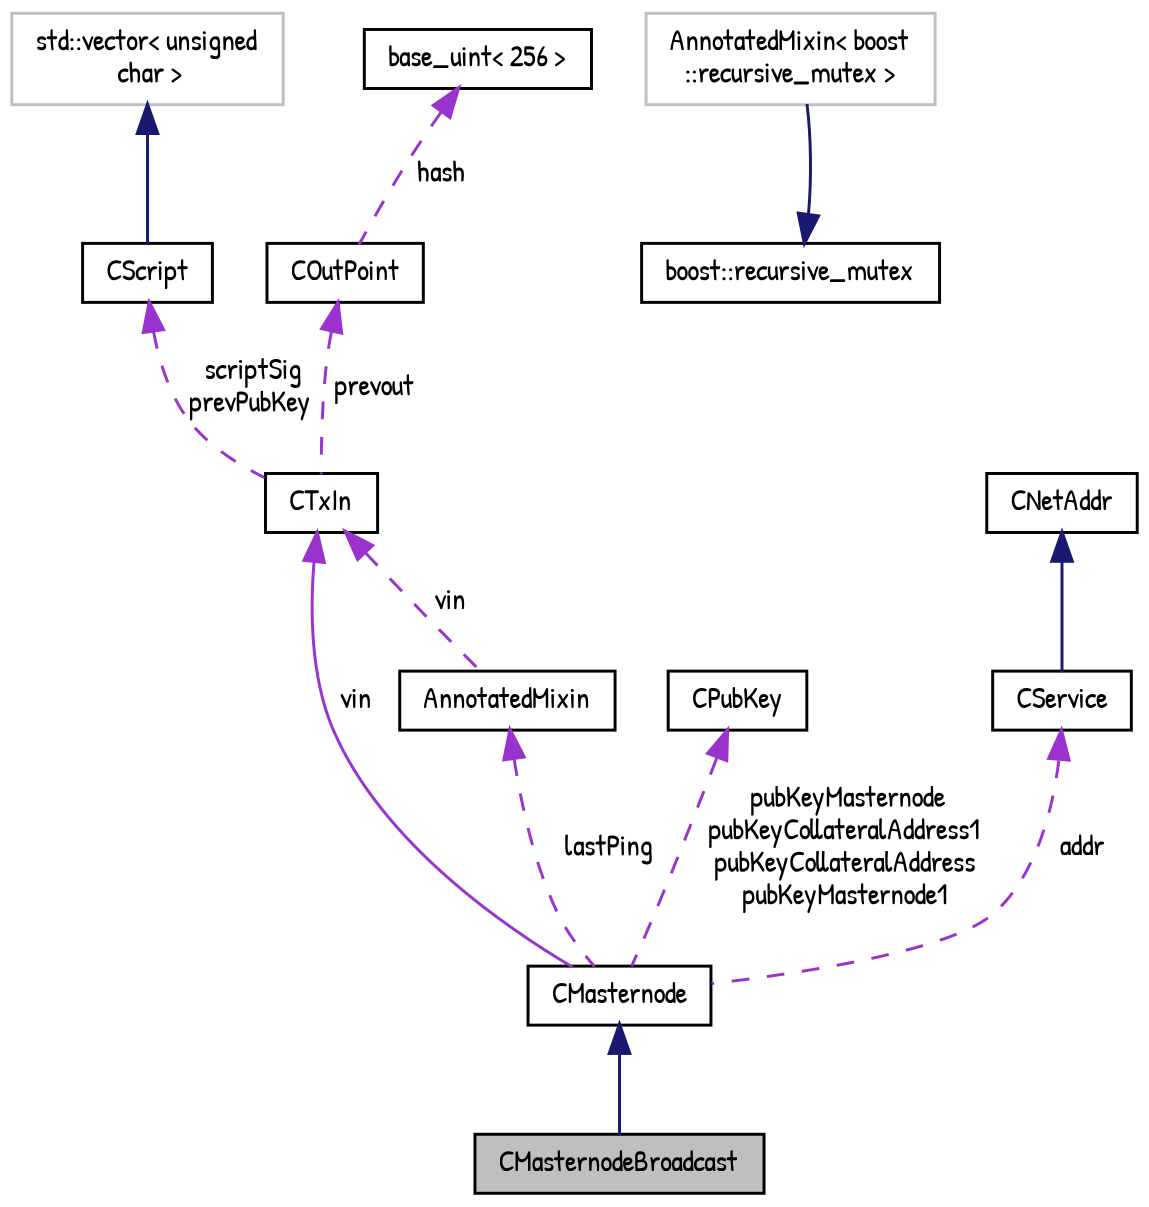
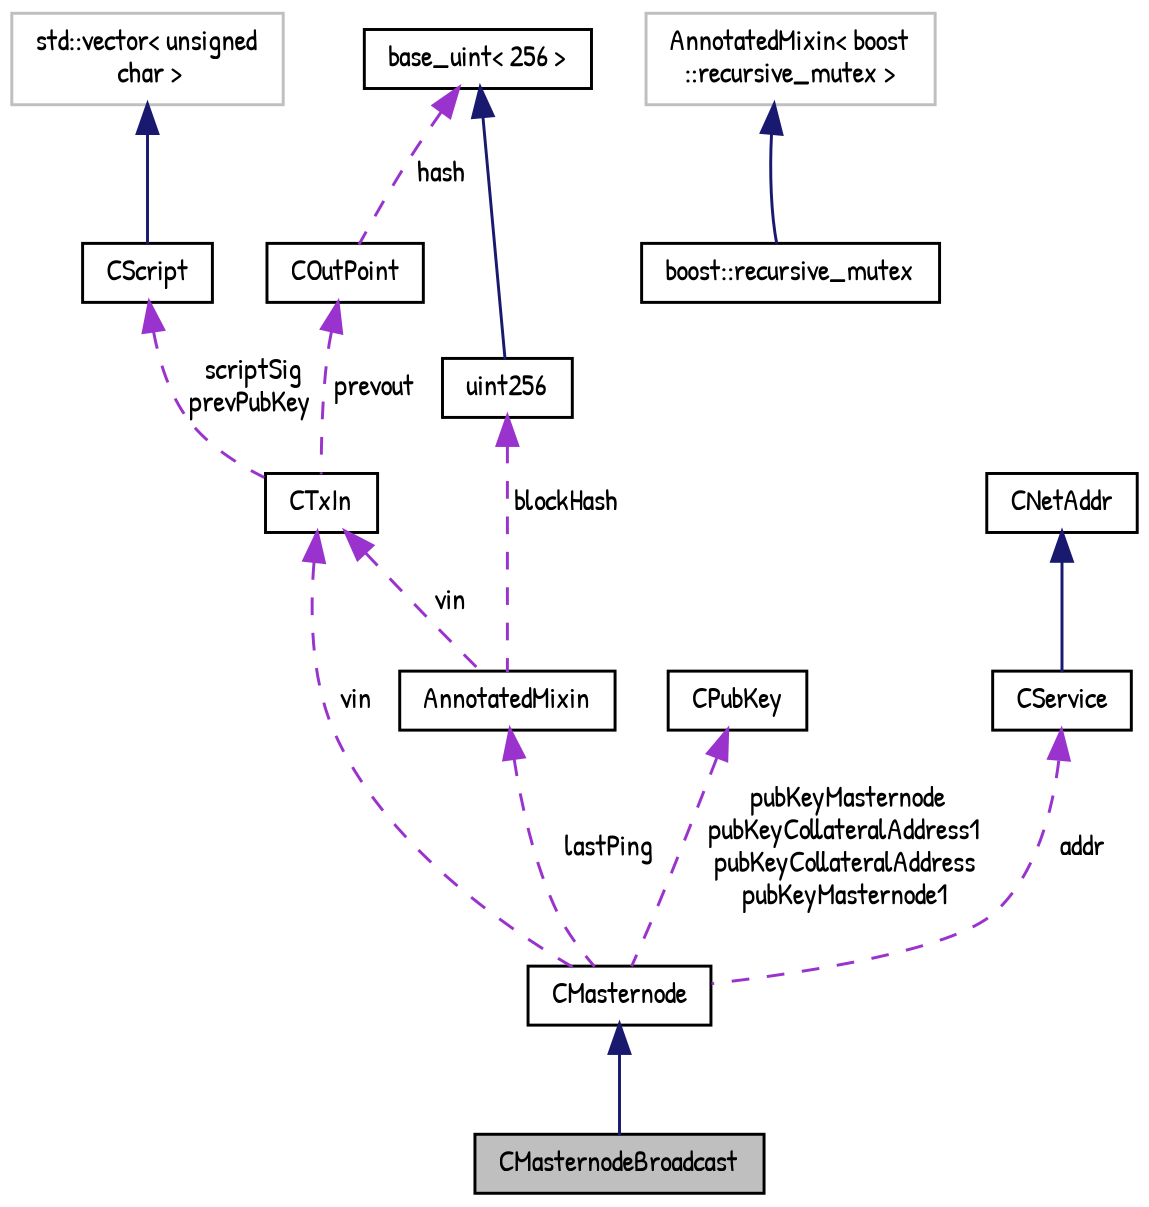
edge "AnnotatedMixin< boost ::recursive_mutex >" -> "boost::recursive_mutex": reversed
node "uint256": added
edge "CMasternode" -> "CTxIn": style solid -> dashed
